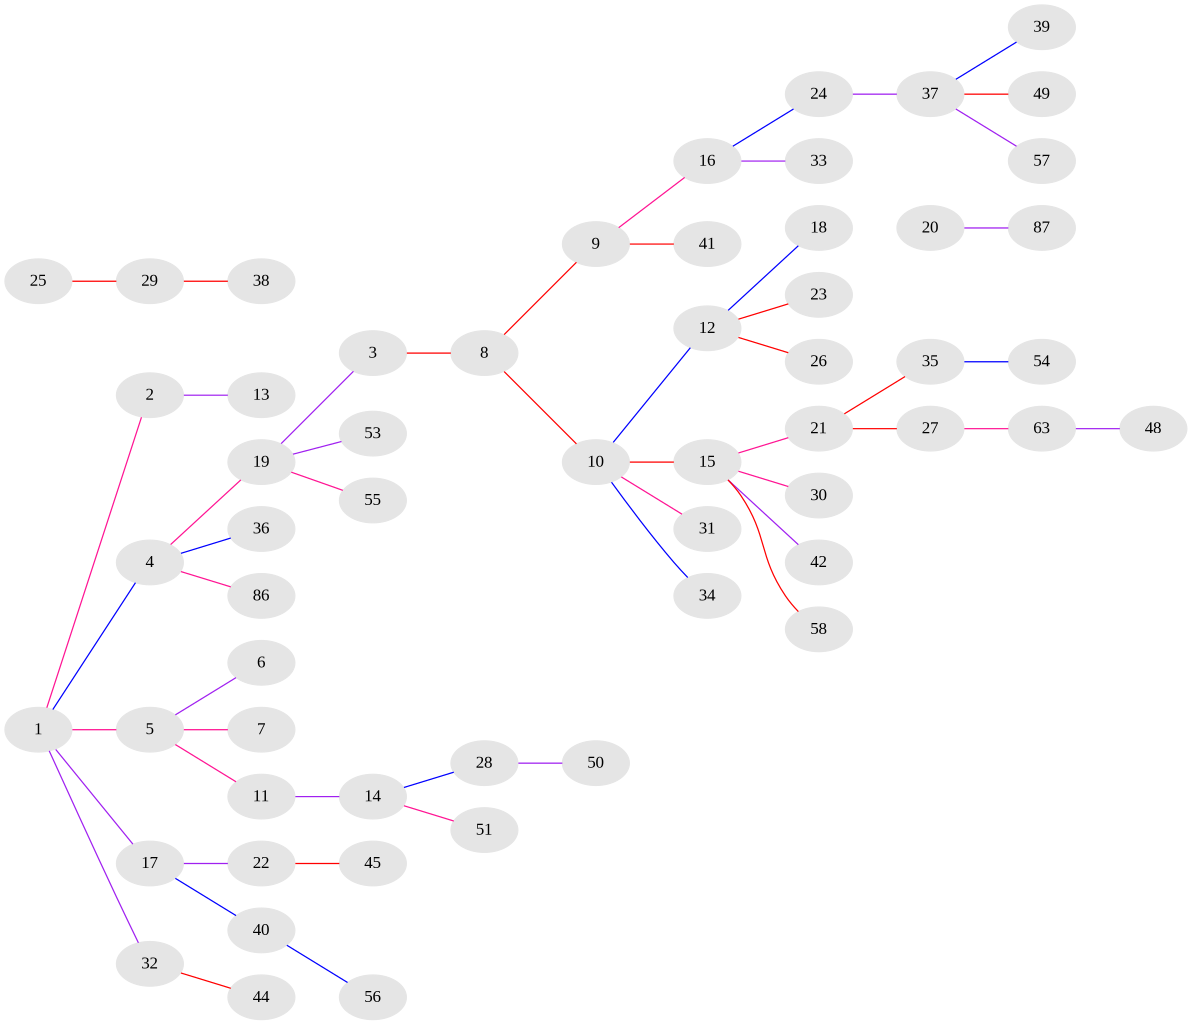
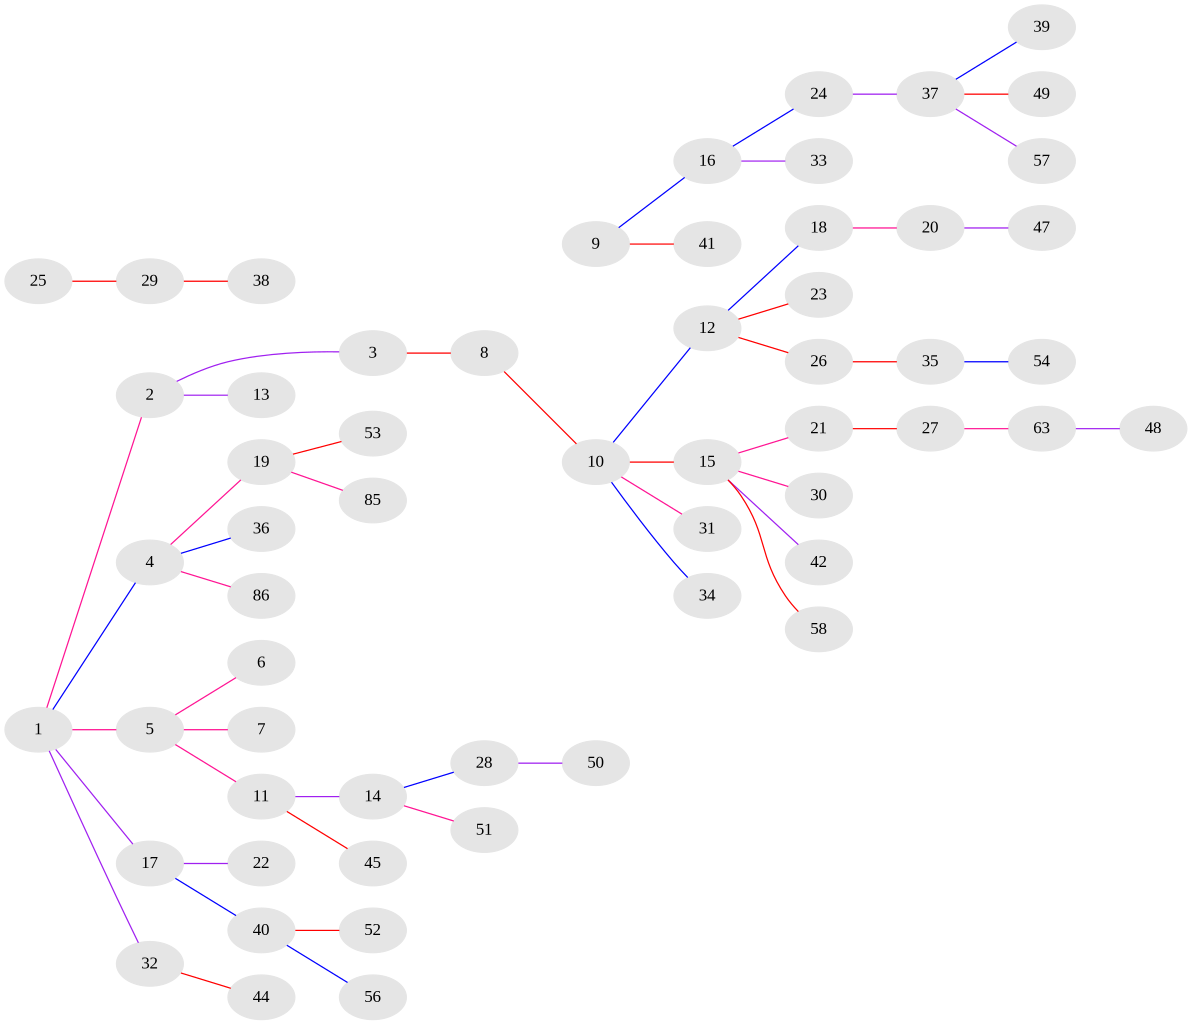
edge "16" -- "9": color deeppink -> blue
edge "18" -- "20": added
node "87": label "87" -> "47"
edge "9" -- "8": removed
edge "35" -- "21": now "35" -- "26"
edge "3" -- "19": now "3" -- "2"
edge "53" -- "19": color purple -> red
node "55": label "55" -> "85"
edge "6" -- "5": color purple -> deeppink
edge "22" -- "45": now "11" -- "45"
node "52": added
